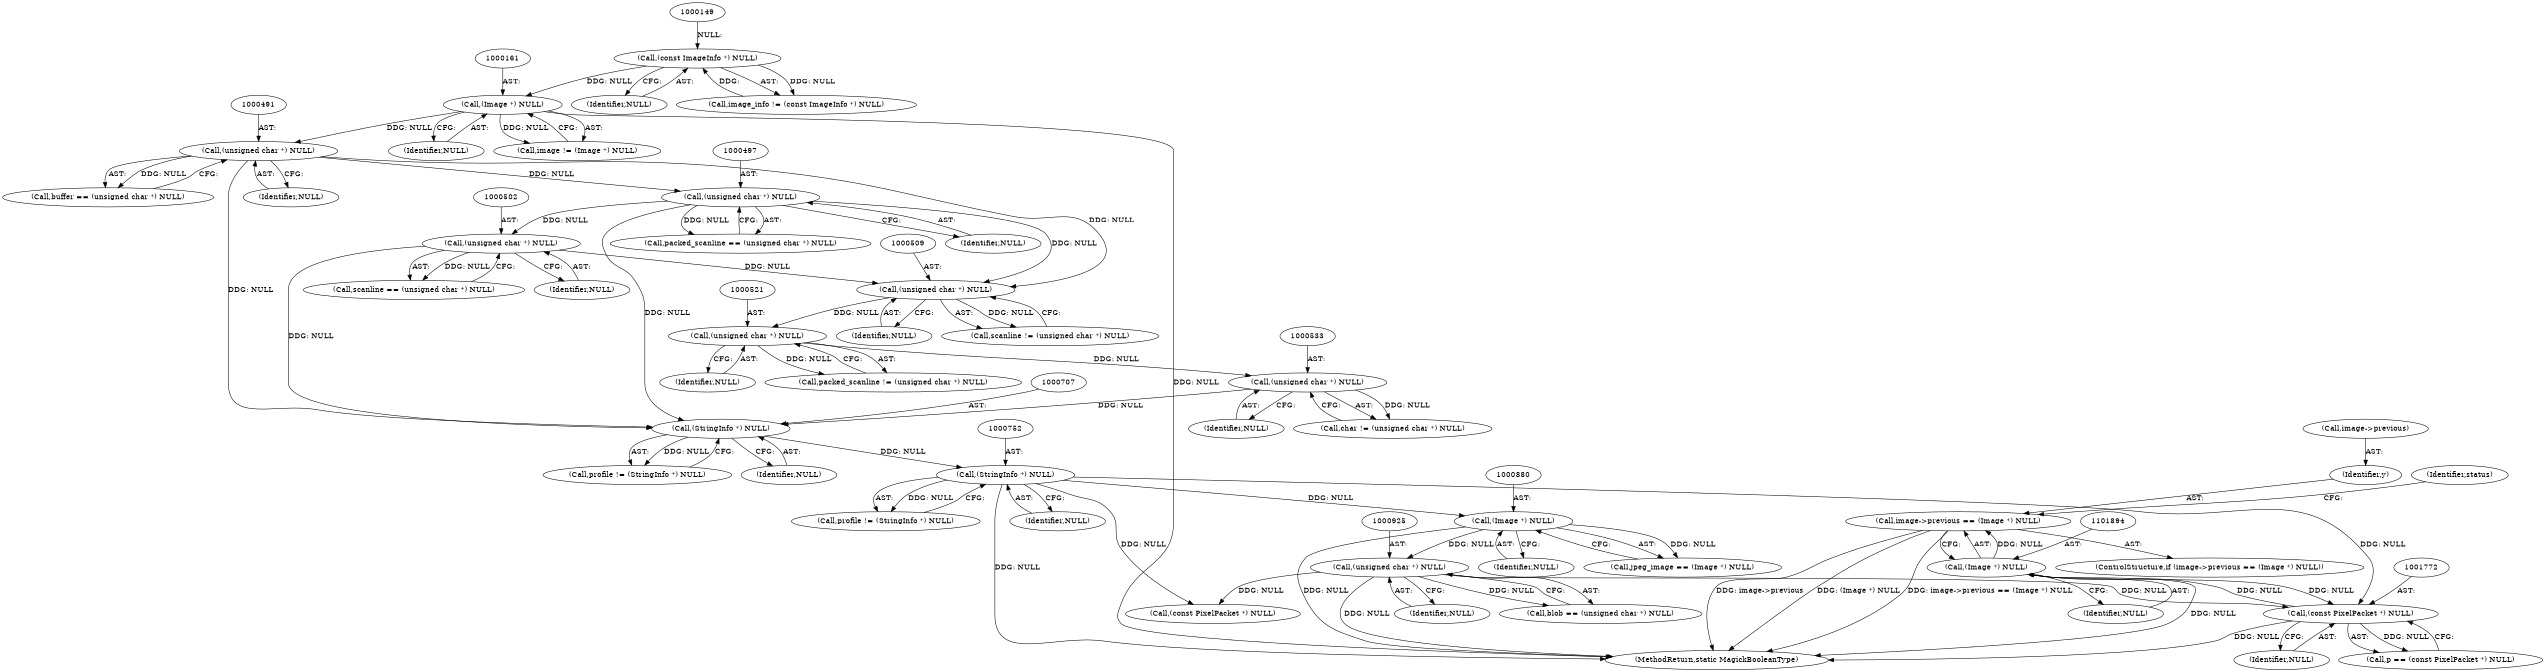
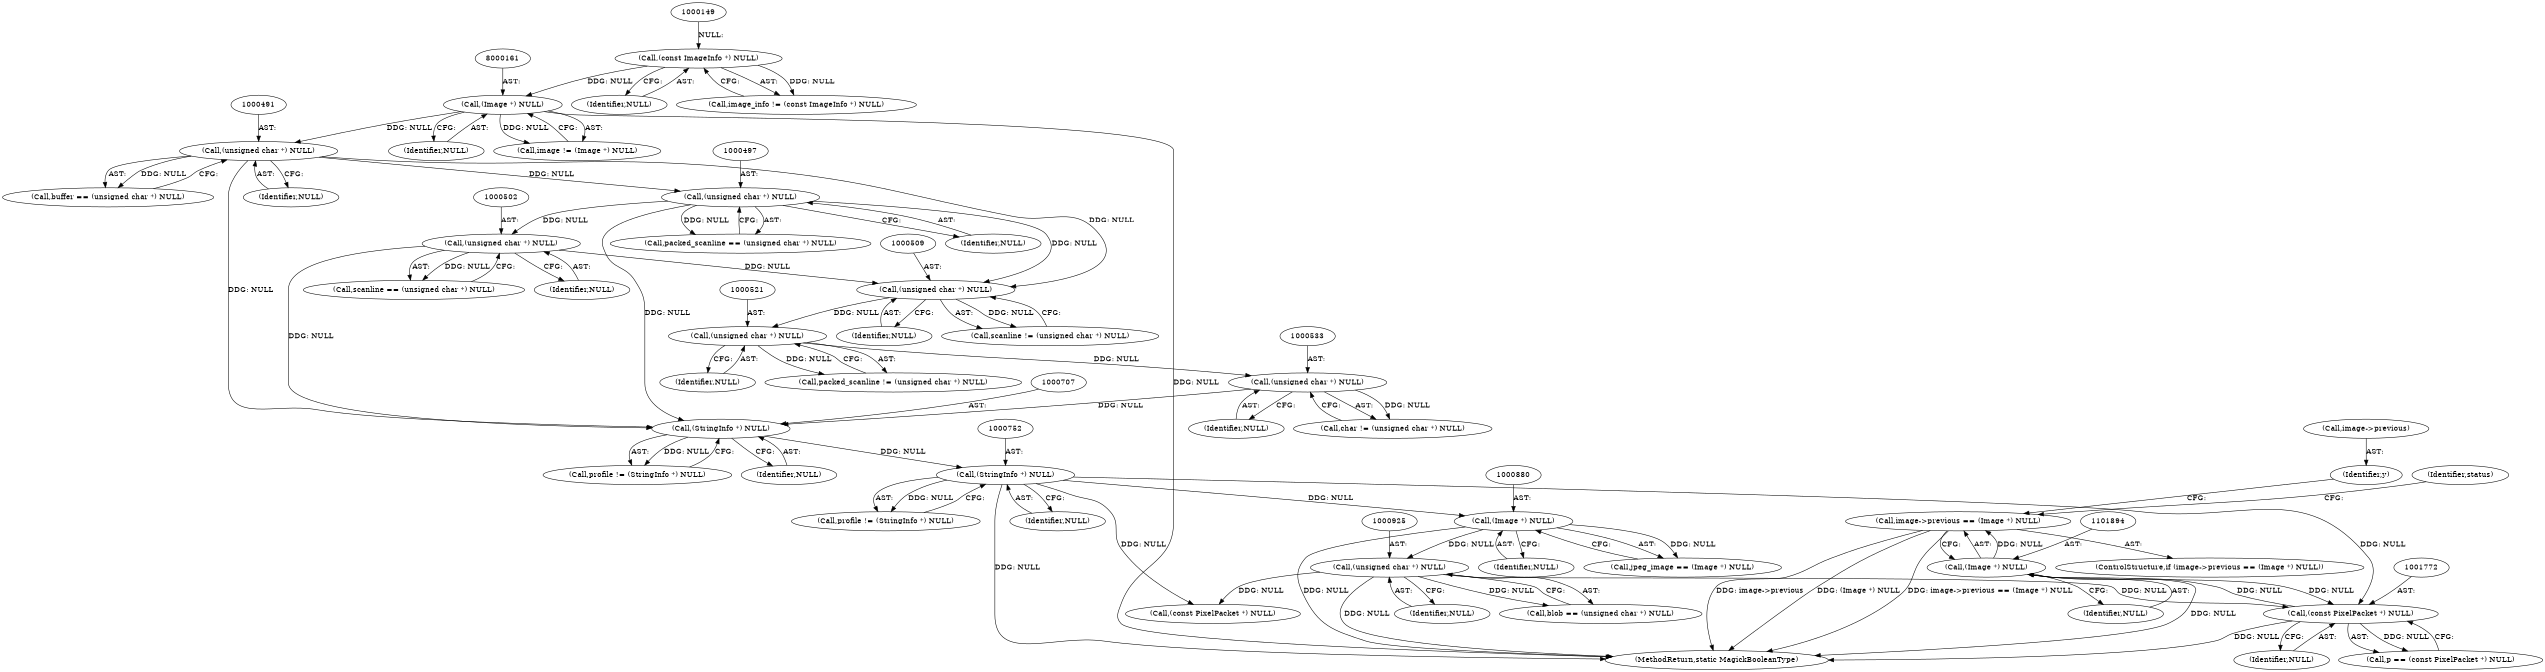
node "1000161": label "1000161" -> "8000161"
edge "(Call,image_info != (const ImageInfo *) NULL)" -> "(Call,(const ImageInfo *) NULL)": label "DDG: " -> "CFG: "
edge "(Identifier,y)" -> "(Call,image->previous == (Image *) NULL)": label "AST: " -> "CFG: "
